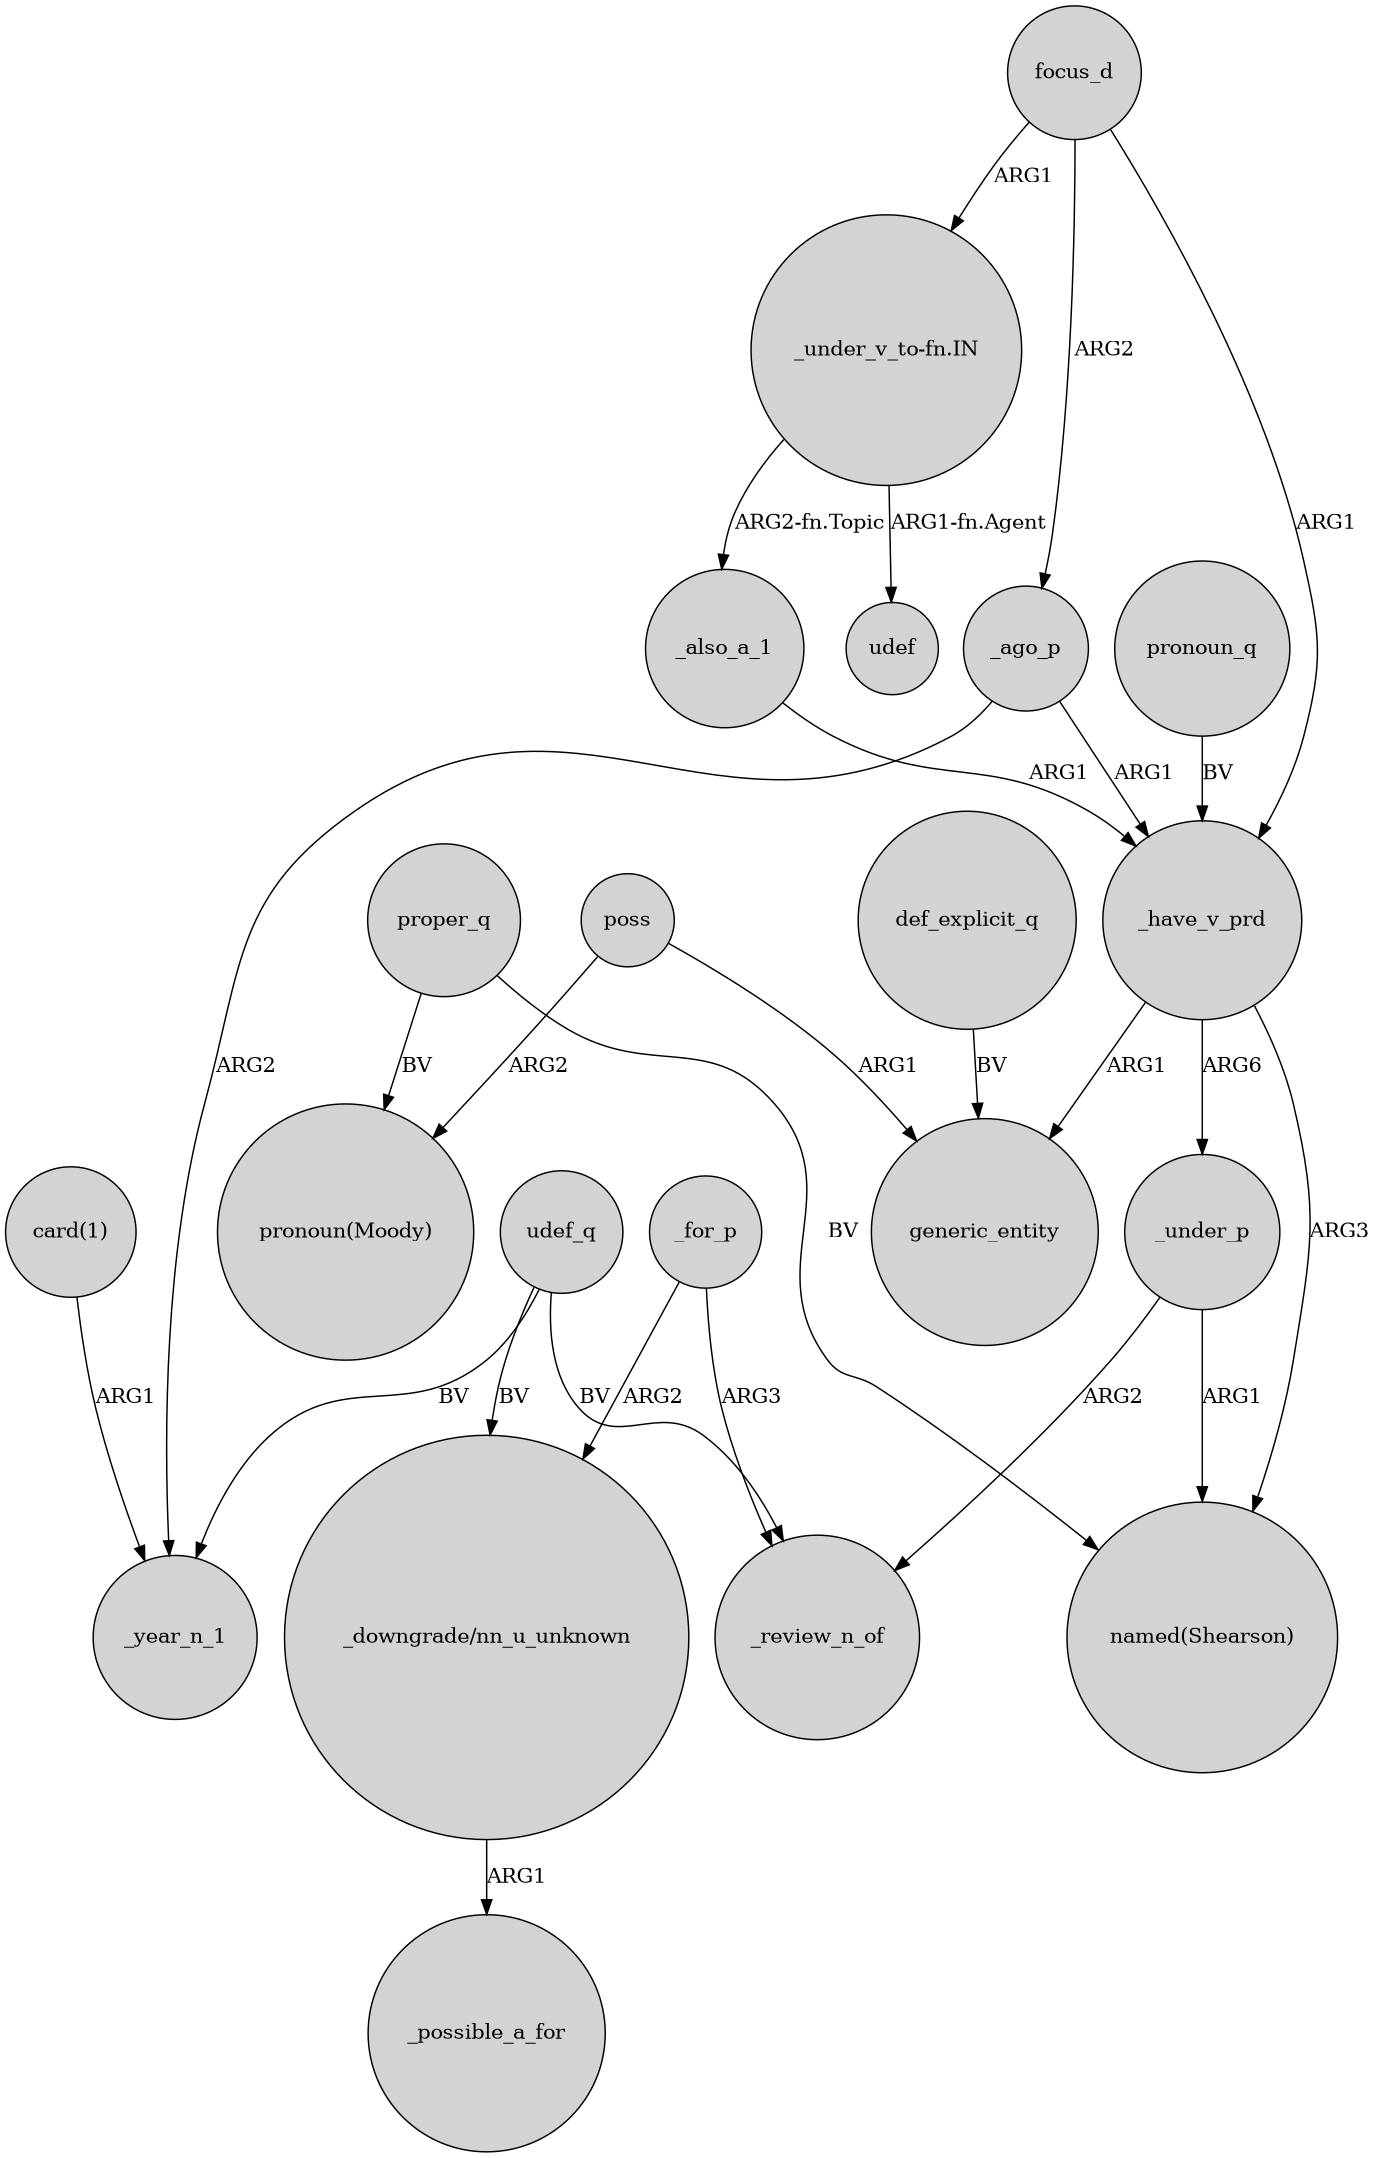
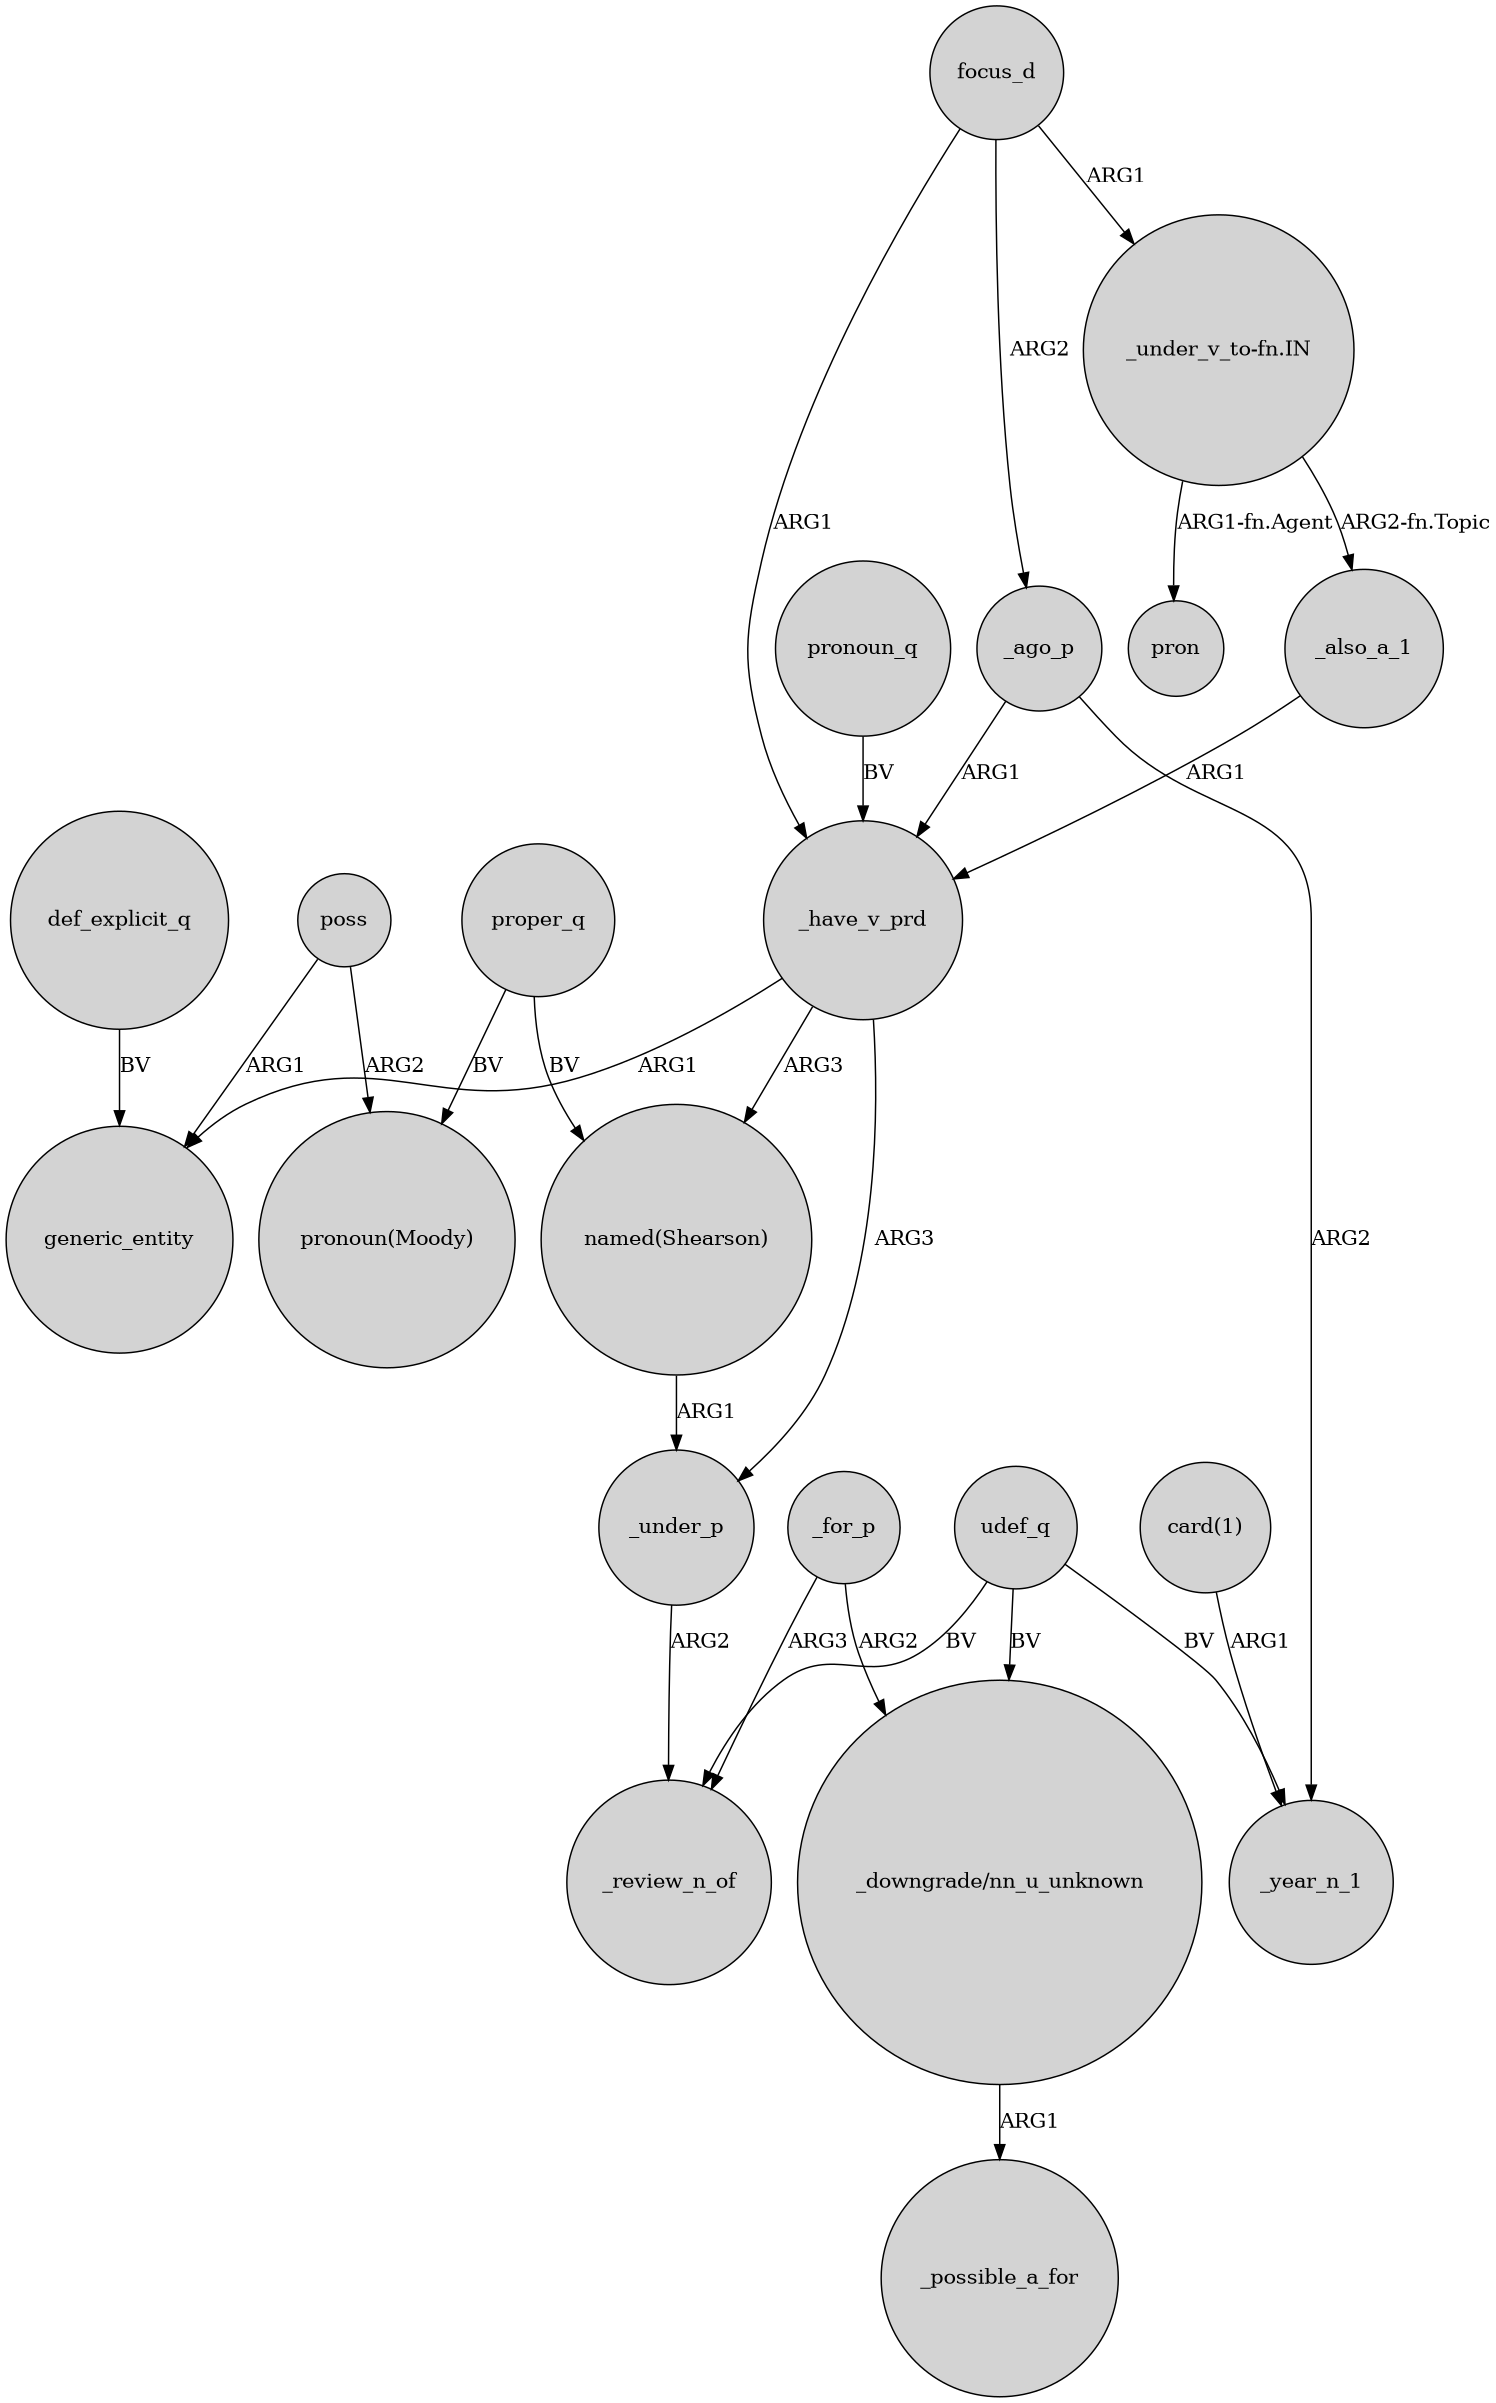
node "udef": label "udef" -> "pron"
edge "_have_v_prd" -> "_under_p": label "ARG6" -> "ARG3"
edge "_under_p" -> "named(Shearson)": reversed
